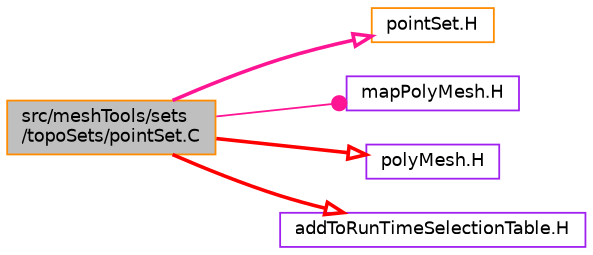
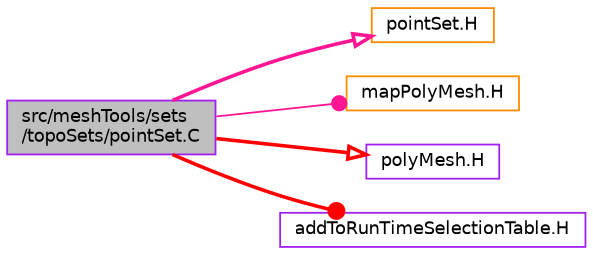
node "mapPolyMesh.H": color purple -> darkorange
node "src/meshTools/sets /topoSets/pointSet.C": color darkorange -> purple
edge "src/meshTools/sets /topoSets/pointSet.C" -> "addToRunTimeSelectionTable.H": arrowhead onormal -> dot
